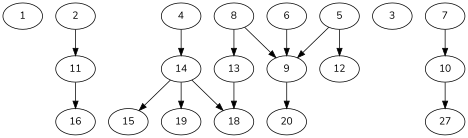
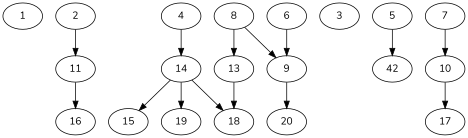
edge "5" -> "9": removed
node "12": label "12" -> "42"
node "27": label "27" -> "17"
